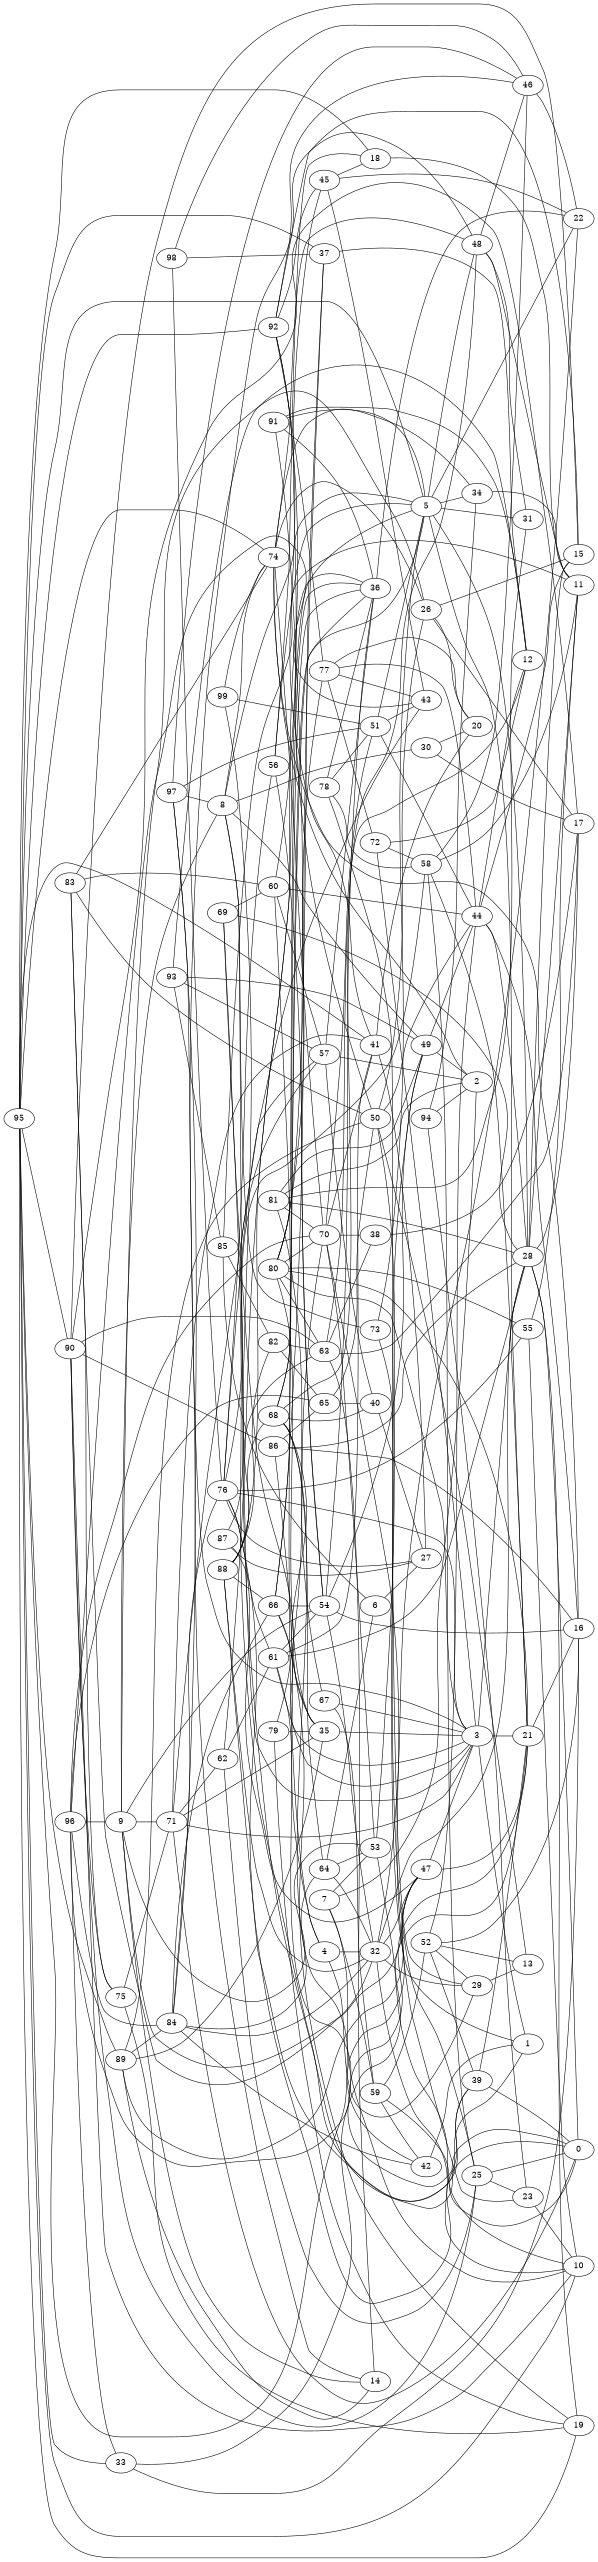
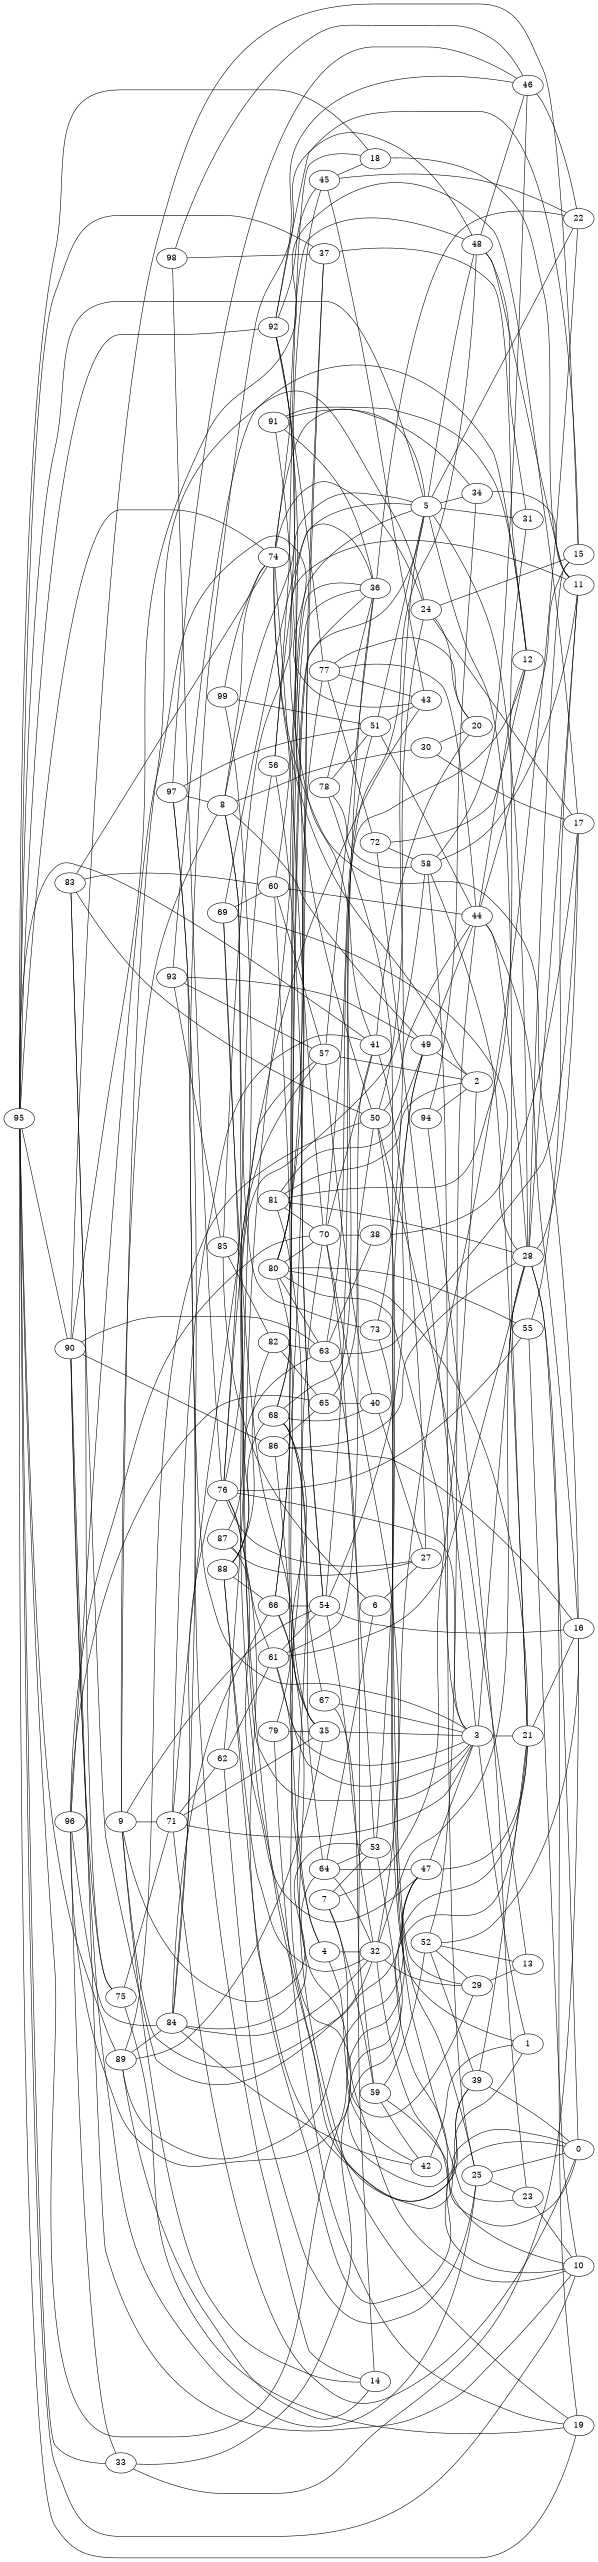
node "26": label "26" -> "24"
edge "36" -- "88": now "36" -- "69"
edge "96" -- "9": removed
edge "47" -- "32": now "47" -- "64"
